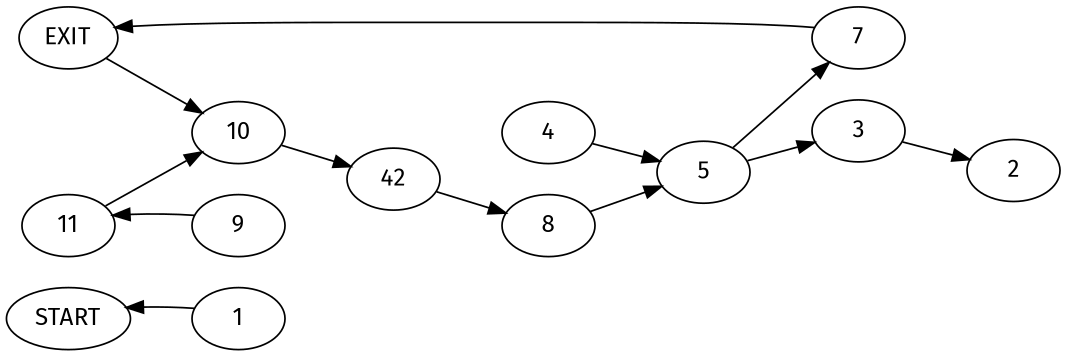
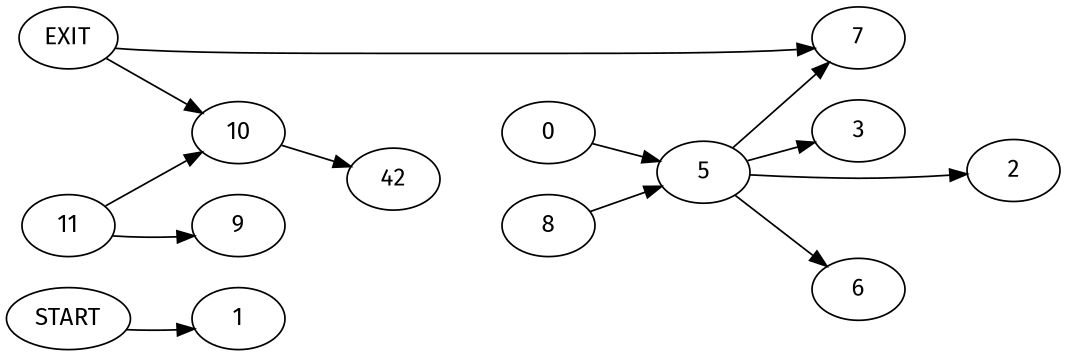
edge "7" -> "EXIT": reversed
node "4": label "4" -> "0"
edge "3" -> "2": now "5" -> "2"
edge "42" -> "8": removed
edge "9" -> "11": reversed
node "6": added
edge "1" -> "START": reversed
